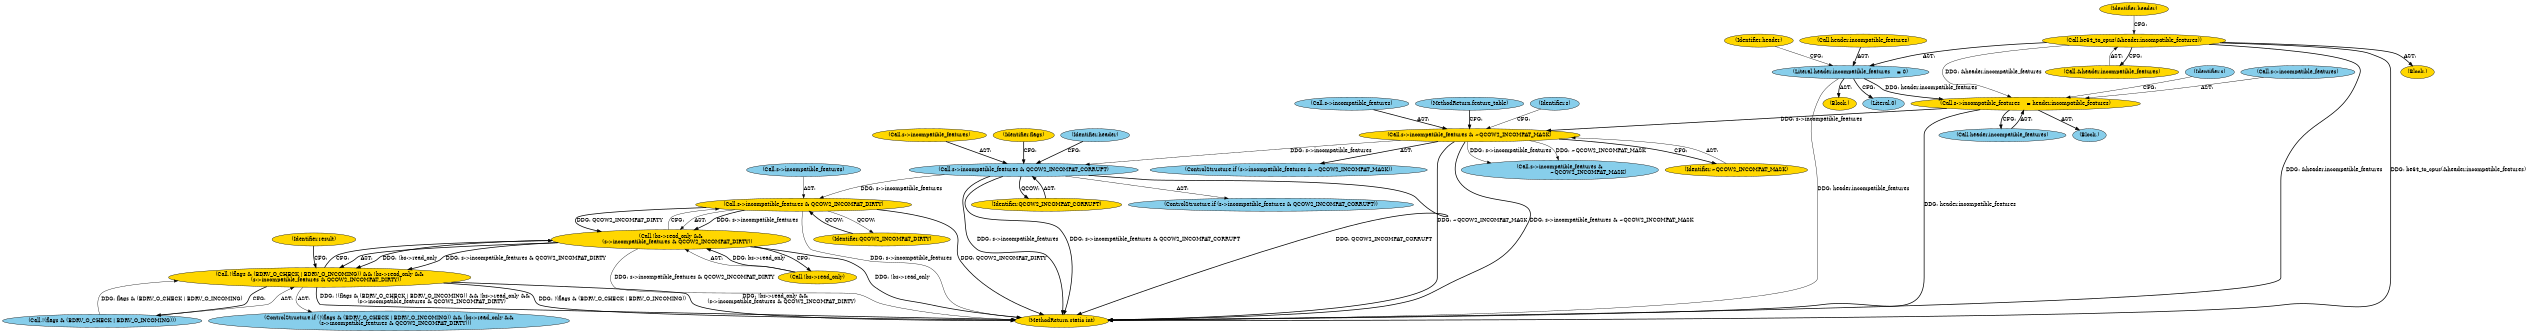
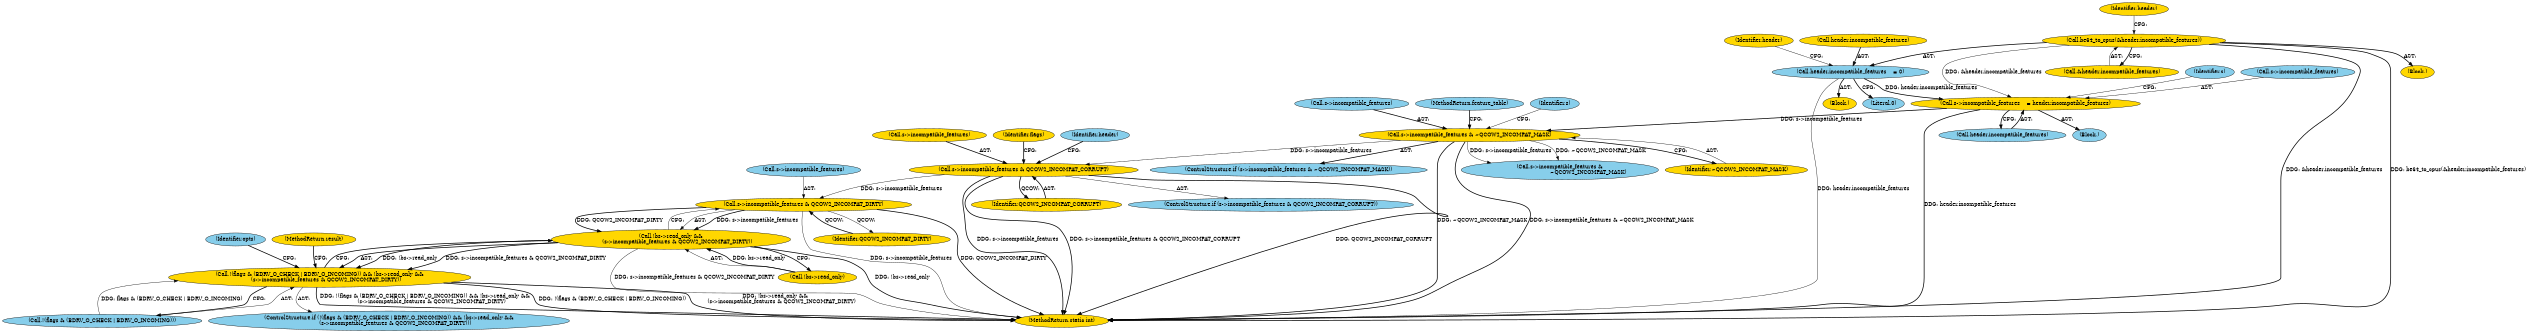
node "(Literal,header.incompatible_features    = 0)": label "(Literal,header.incompatible_features    = 0)" -> "(Call,header.incompatible_features    = 0)"
node "(Call,s->incompatible_features & QCOW2_INCOMPAT_CORRUPT)": fillcolor skyblue -> gold
node "(Identifier,opts)": added
node "(Identifier,result)": label "(Identifier,result)" -> "(MethodReturn,result)"
